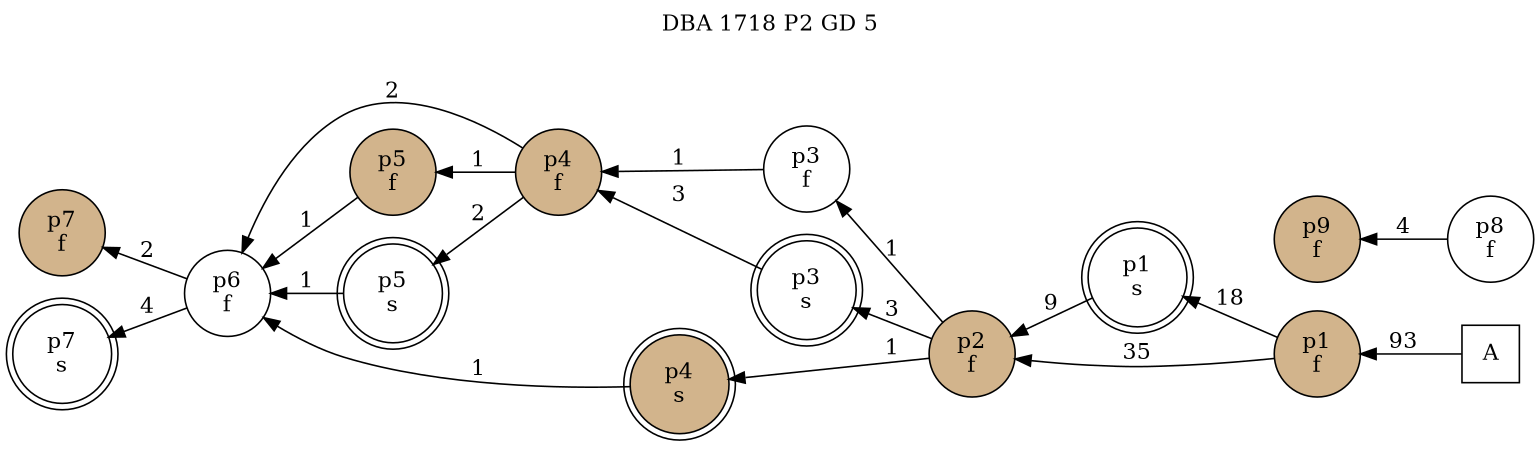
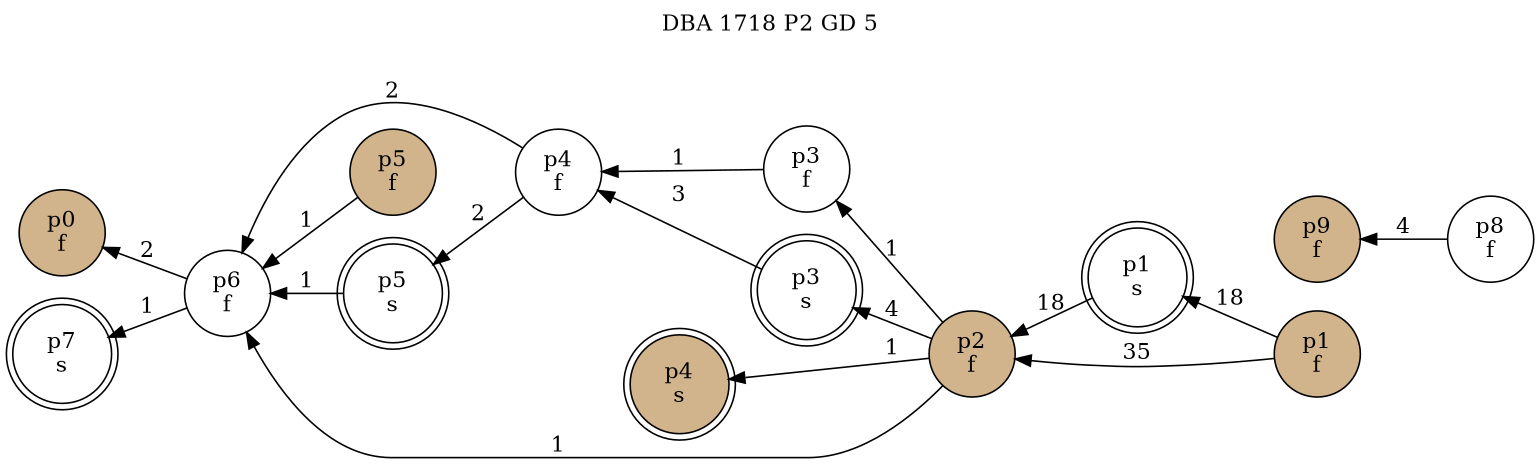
edge "p4 f" -> "p5 f": removed, label "1"
node "p4 f": fillcolor tan -> white
node "p7 f": label "p7 f" -> "p0 f"
edge "p1 s" -> "p2 f": label "9" -> "18"
edge "p6 f" -> "p7 s": label "4" -> "1"
edge "p2 f" -> "p3 s": label "3" -> "4"
node "A": removed
edge "p4 s" -> "p6 f": now "p2 f" -> "p6 f"
